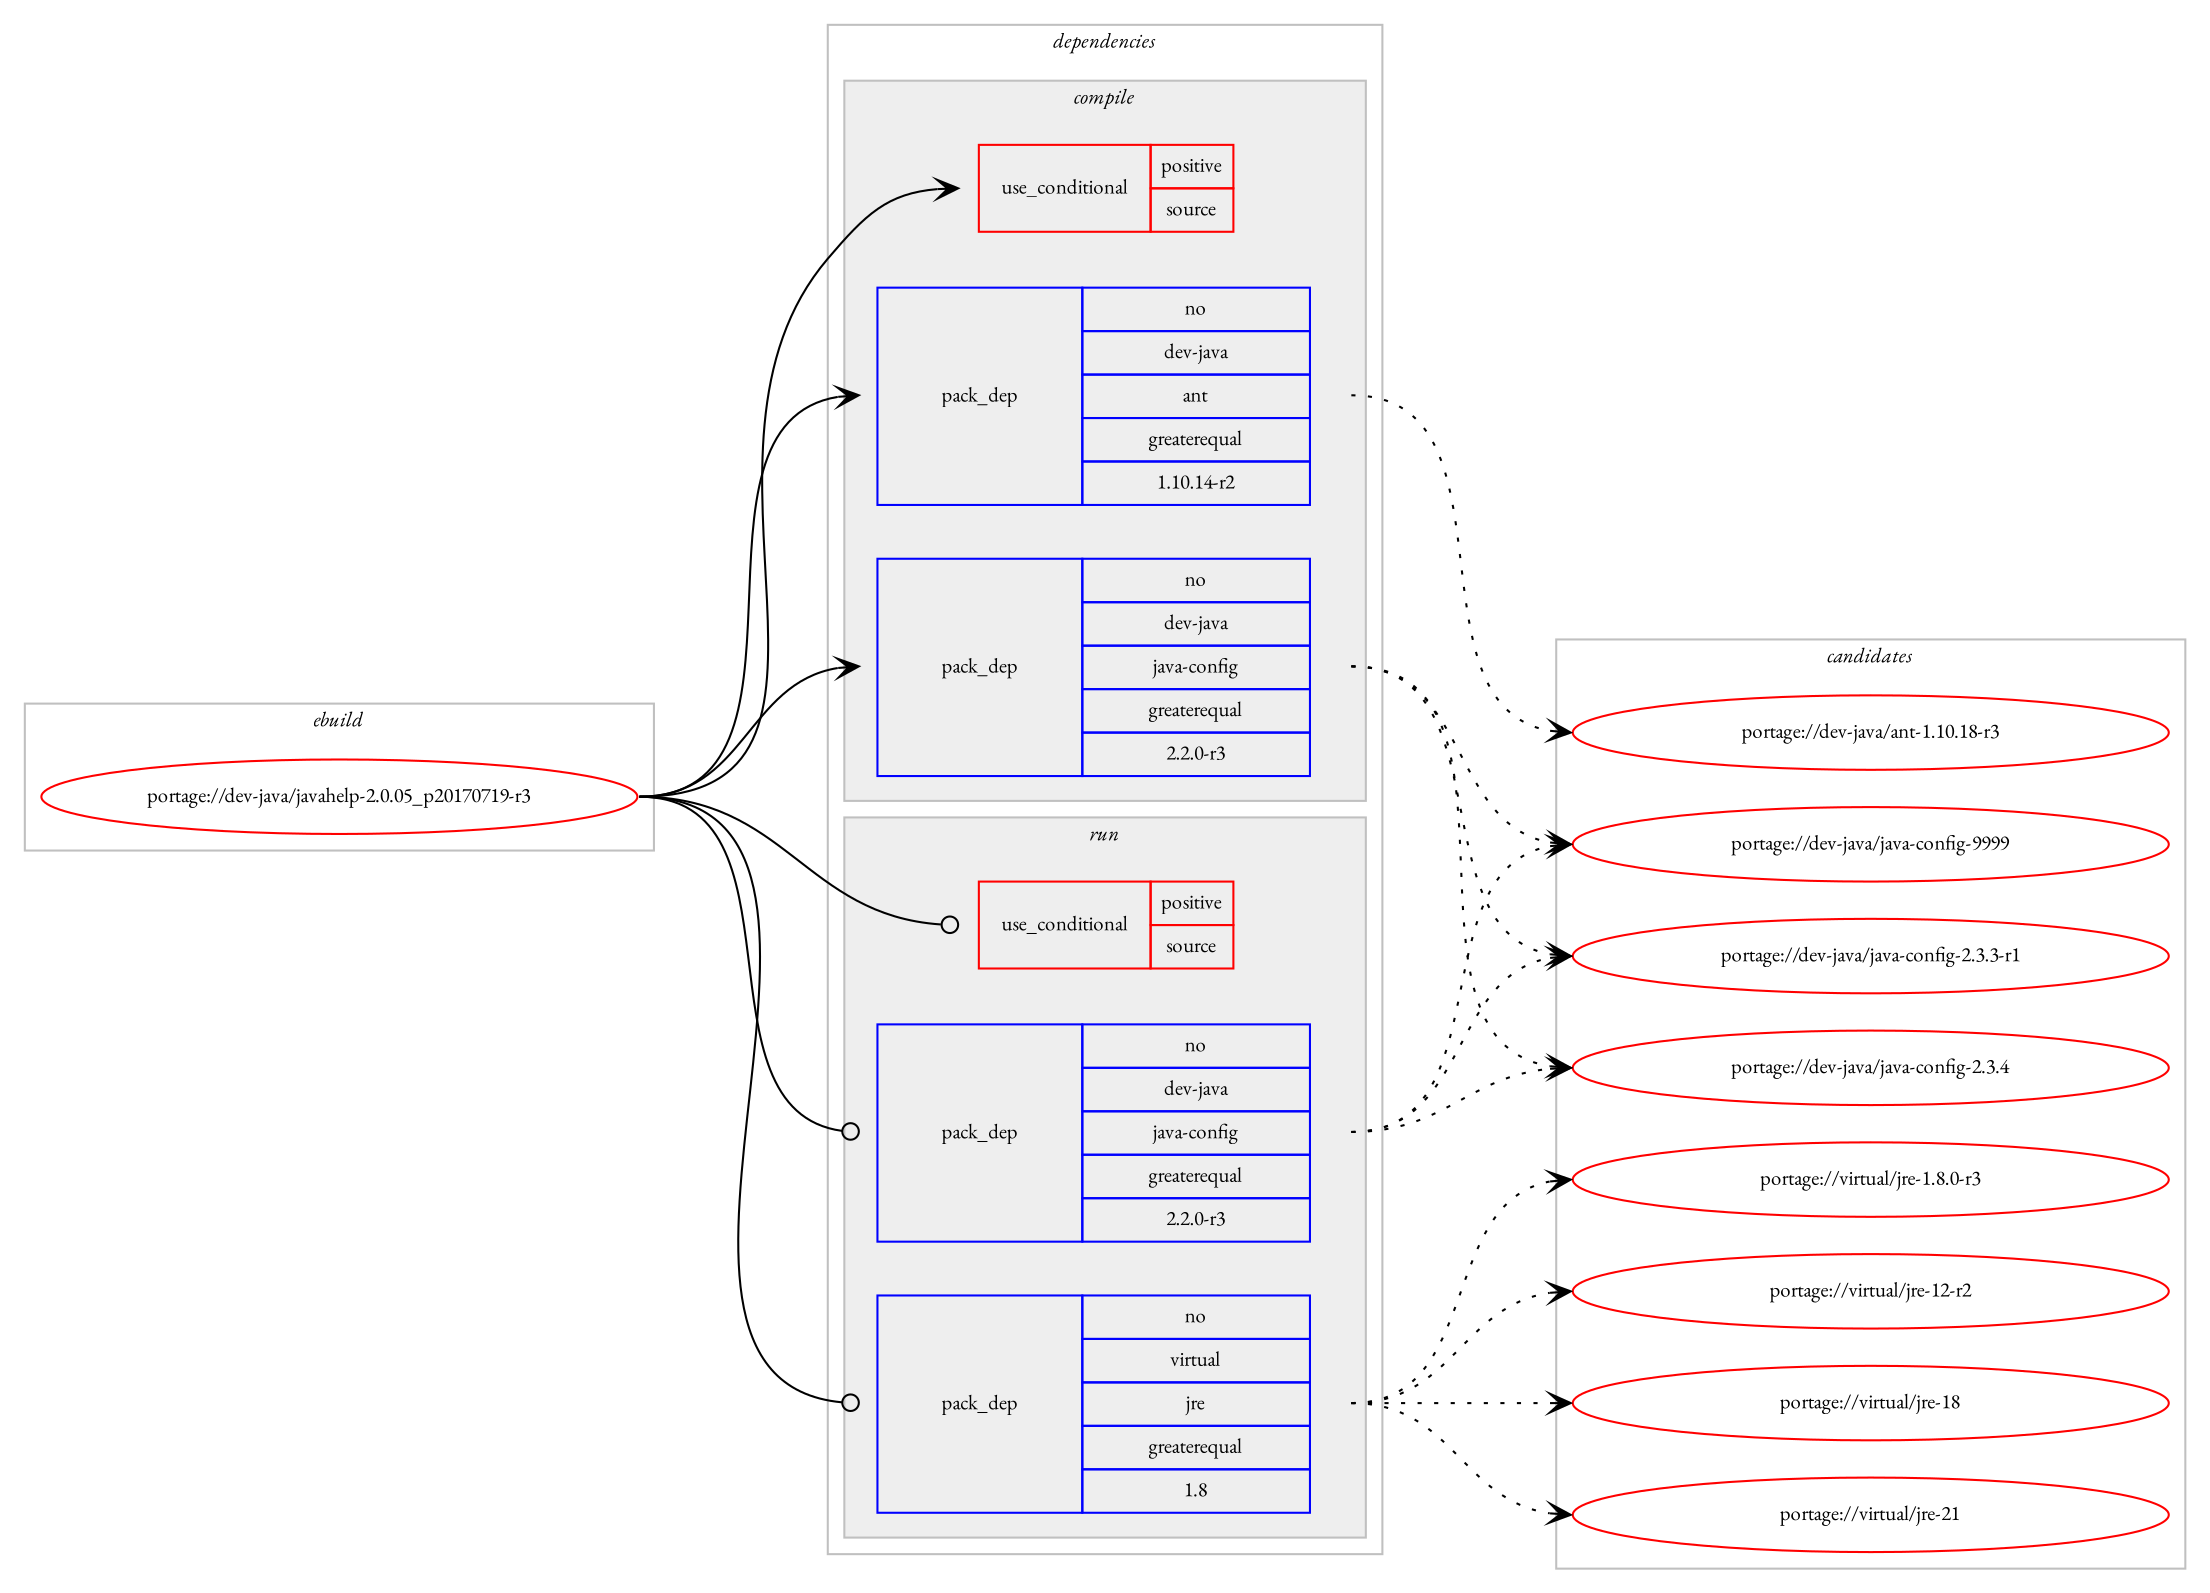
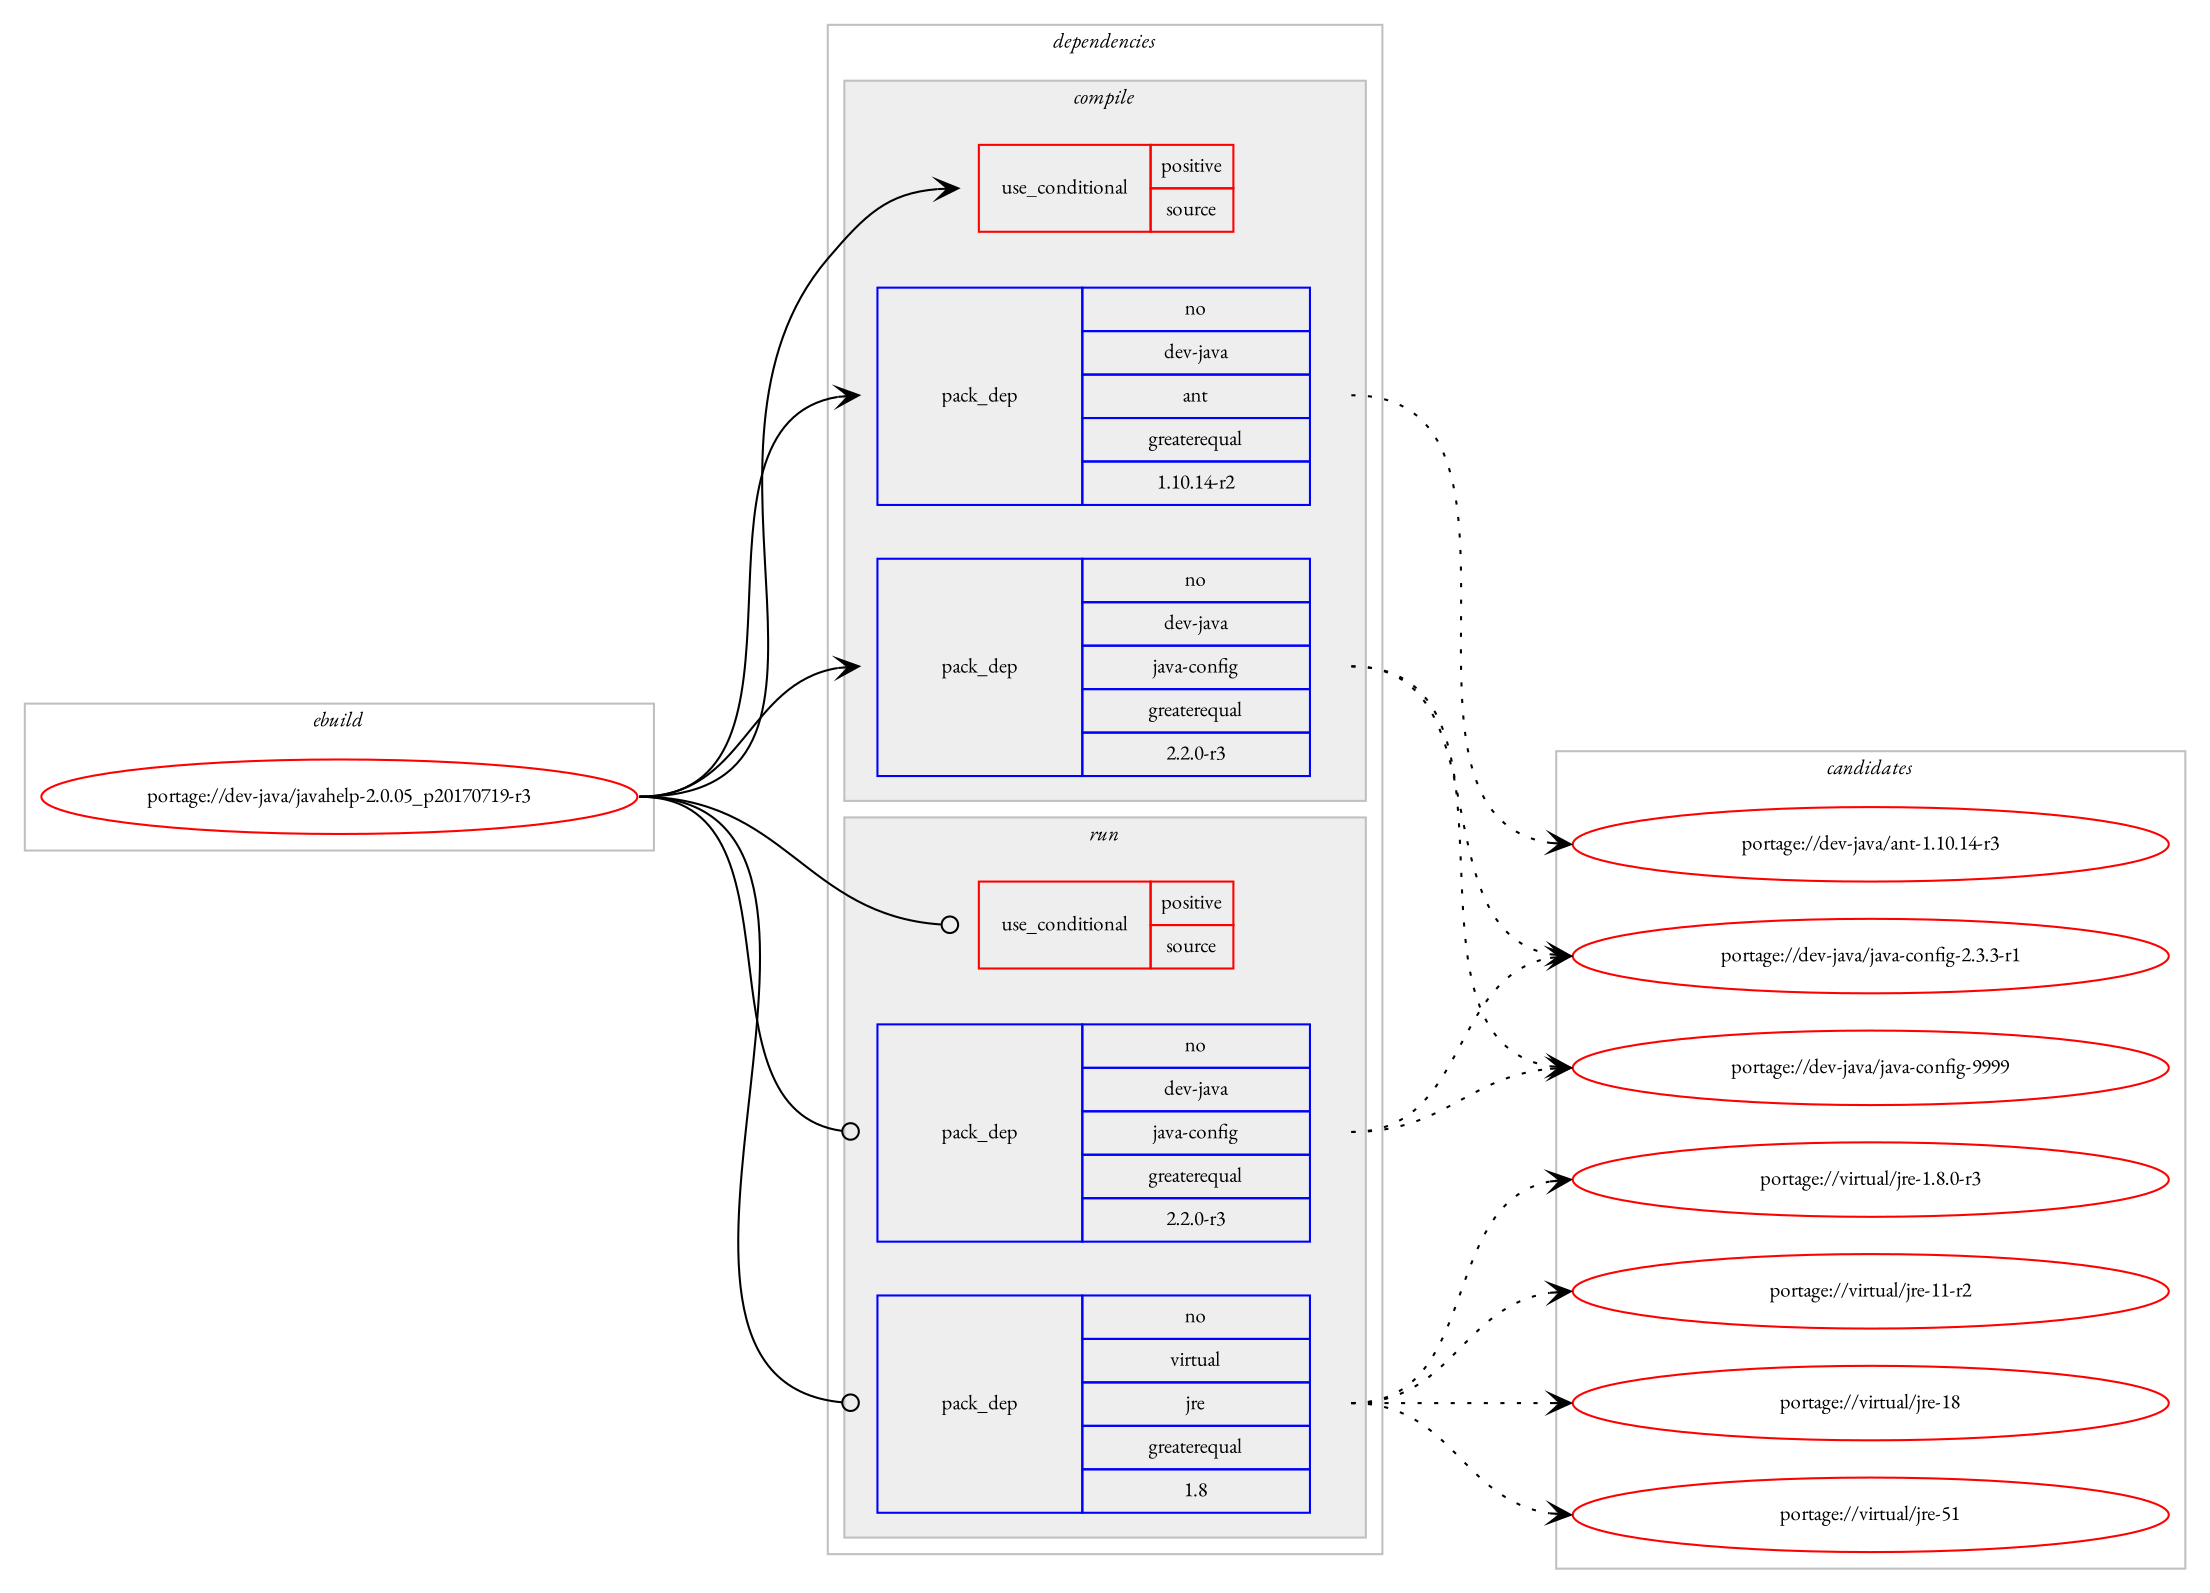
node "portage://dev-java/ant-1.10.18-r3": label "portage://dev-java/ant-1.10.18-r3" -> "portage://dev-java/ant-1.10.14-r3"
node "portage://dev-java/java-config-2.3.4": removed
node "portage://virtual/jre-12-r2": label "portage://virtual/jre-12-r2" -> "portage://virtual/jre-11-r2"
node "portage://virtual/jre-21": label "portage://virtual/jre-21" -> "portage://virtual/jre-51"
